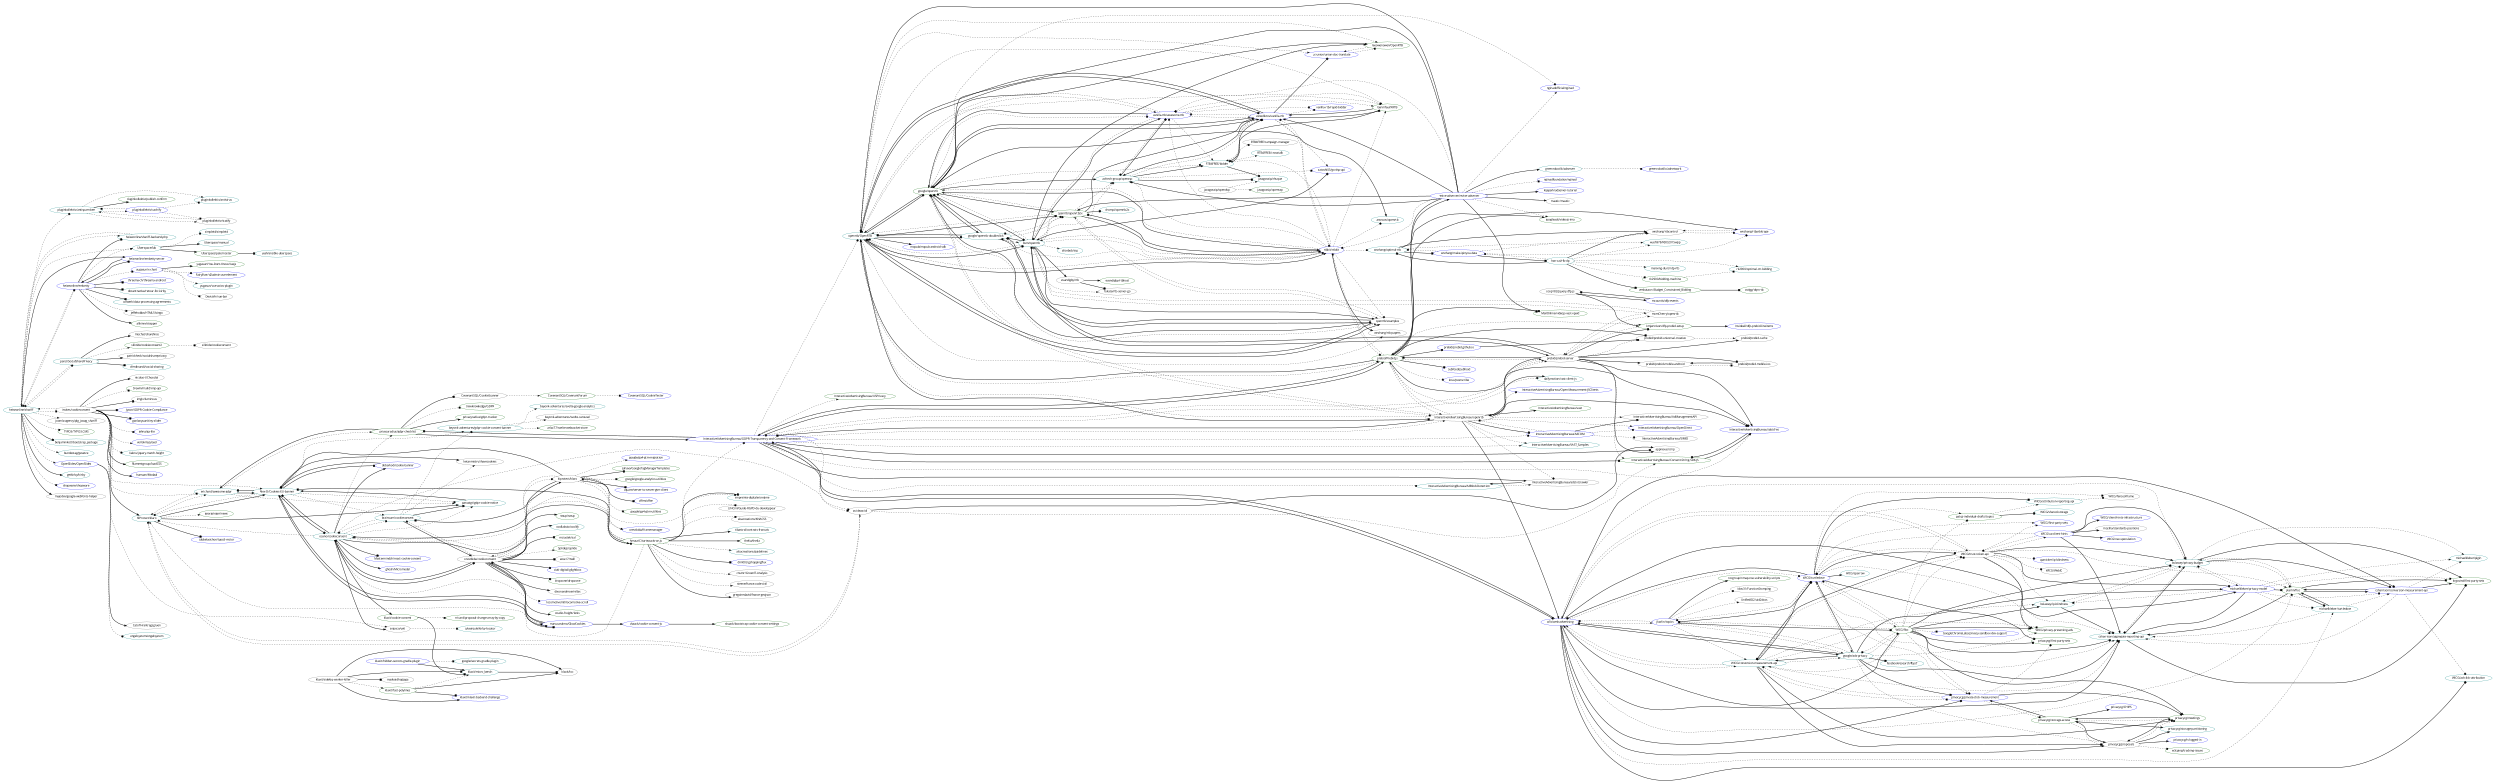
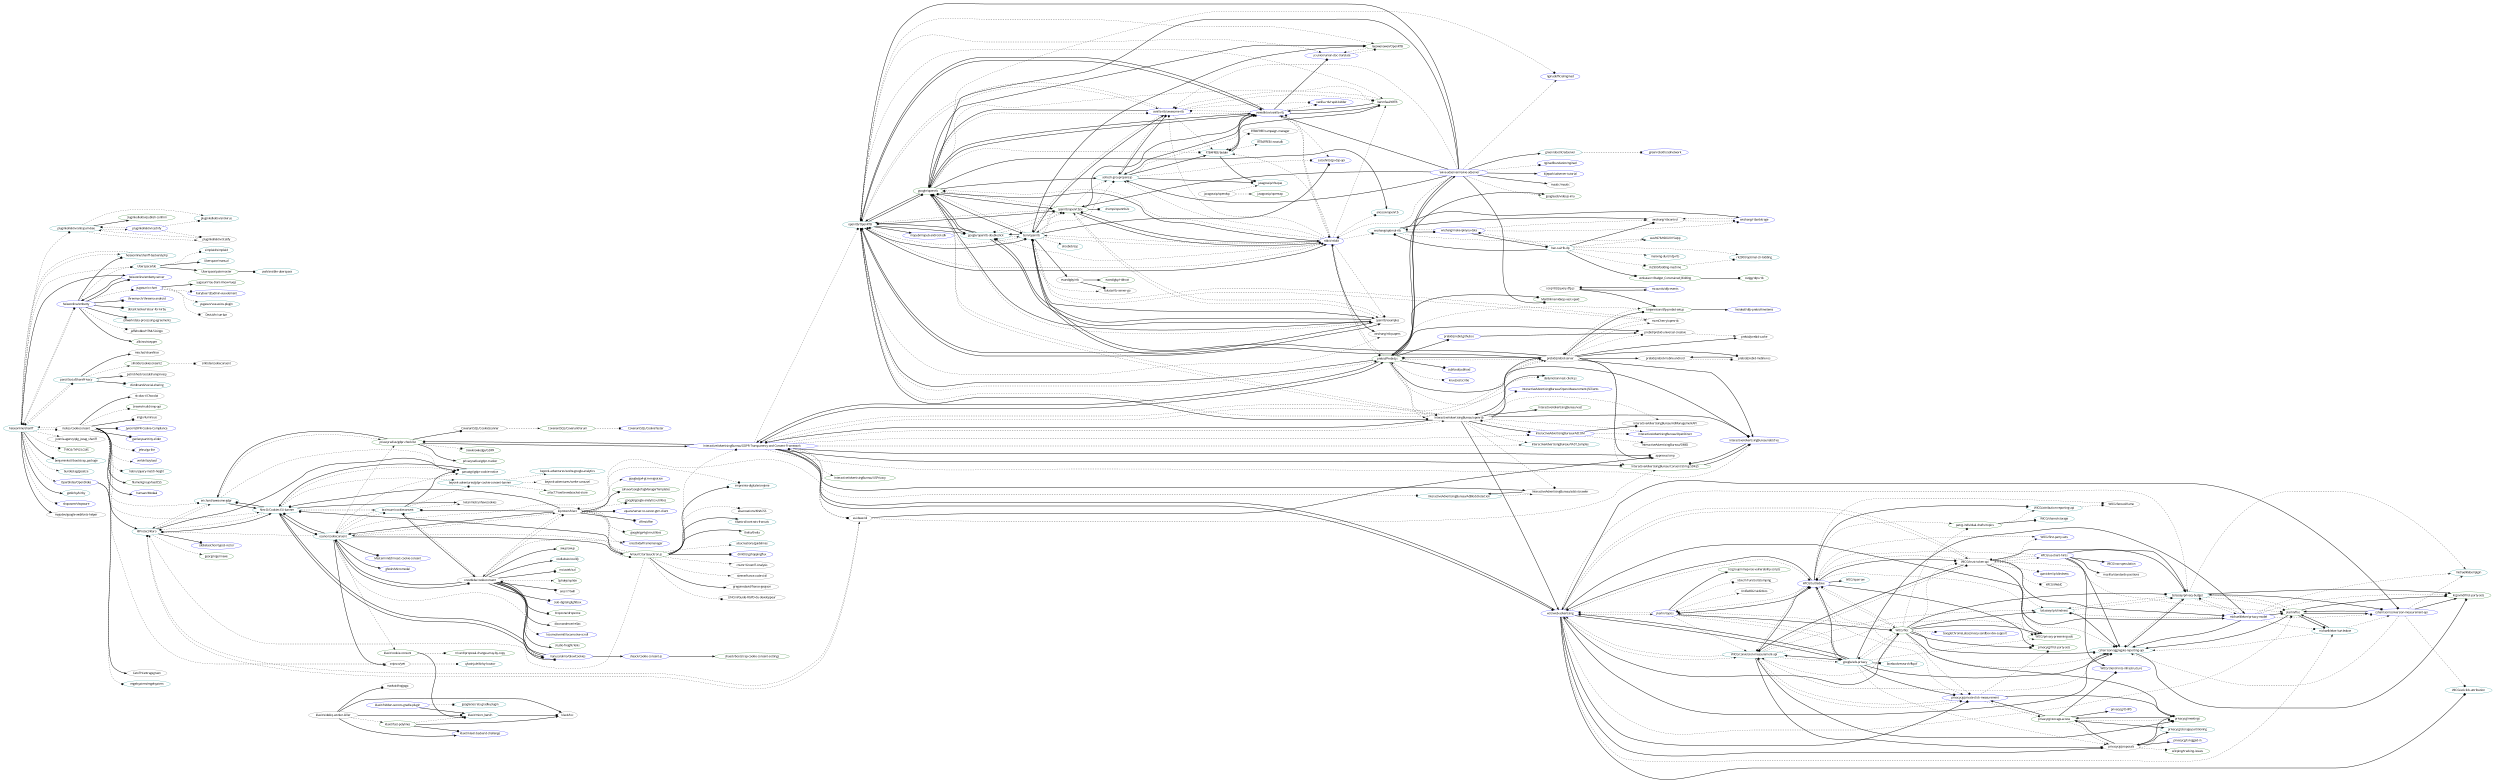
node "dobarkod/cookie-banner": removed
edge "osano/cookieconsent" -> "klaxit/cookie-consent": style bold -> dashed
edge "privacycg/storage-access" -> "WICG/client-hints-infrastructure": added
